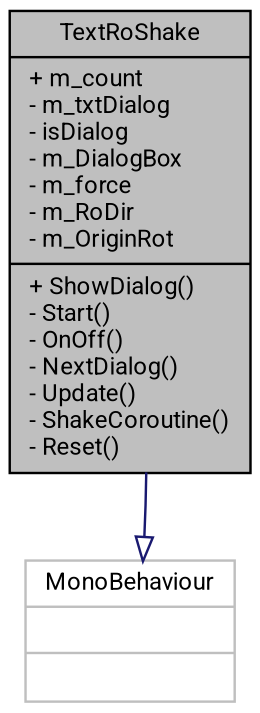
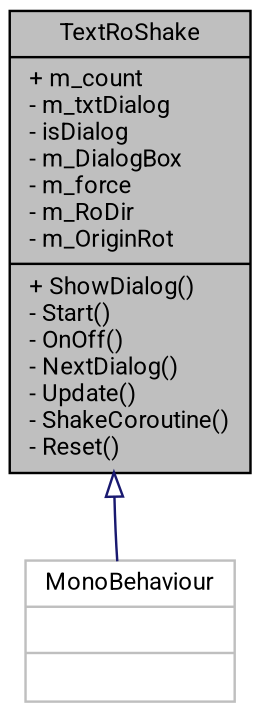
edge "TextRoShake" -> "MonoBehaviour": reversed
